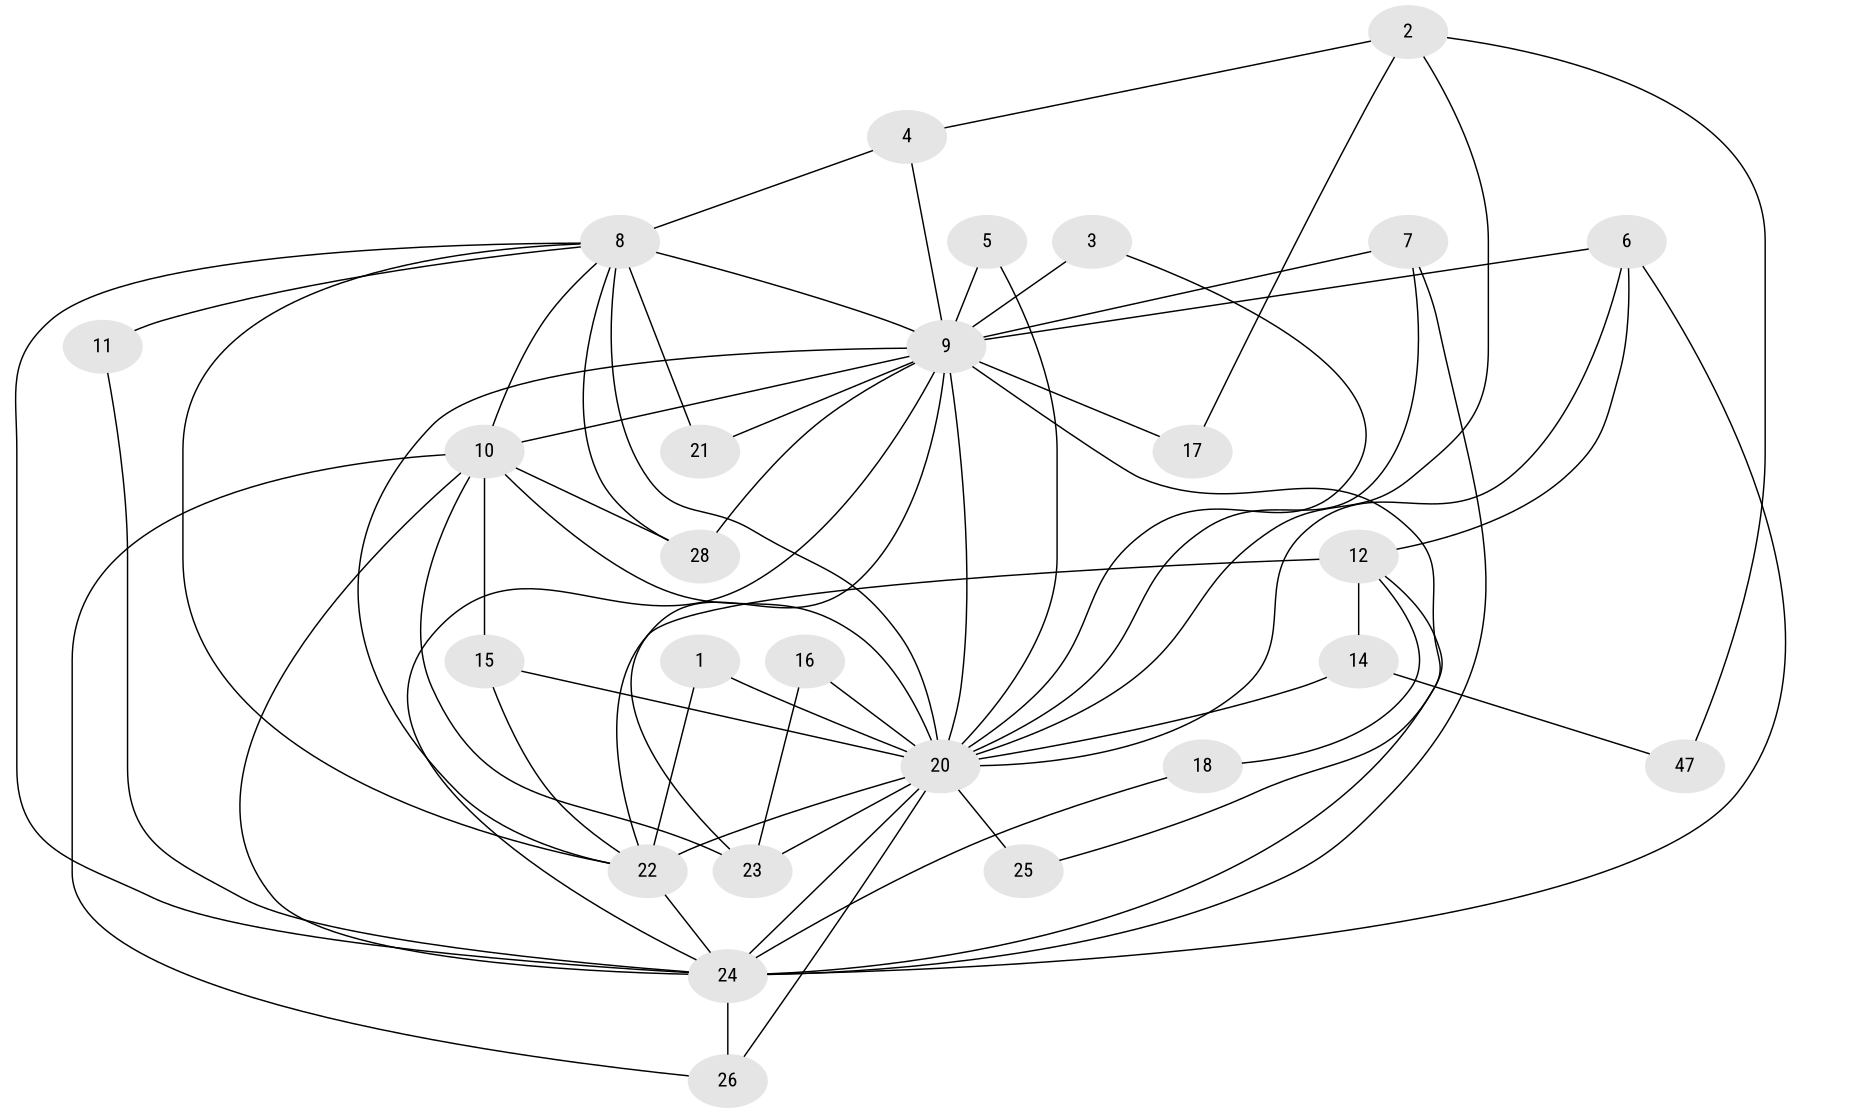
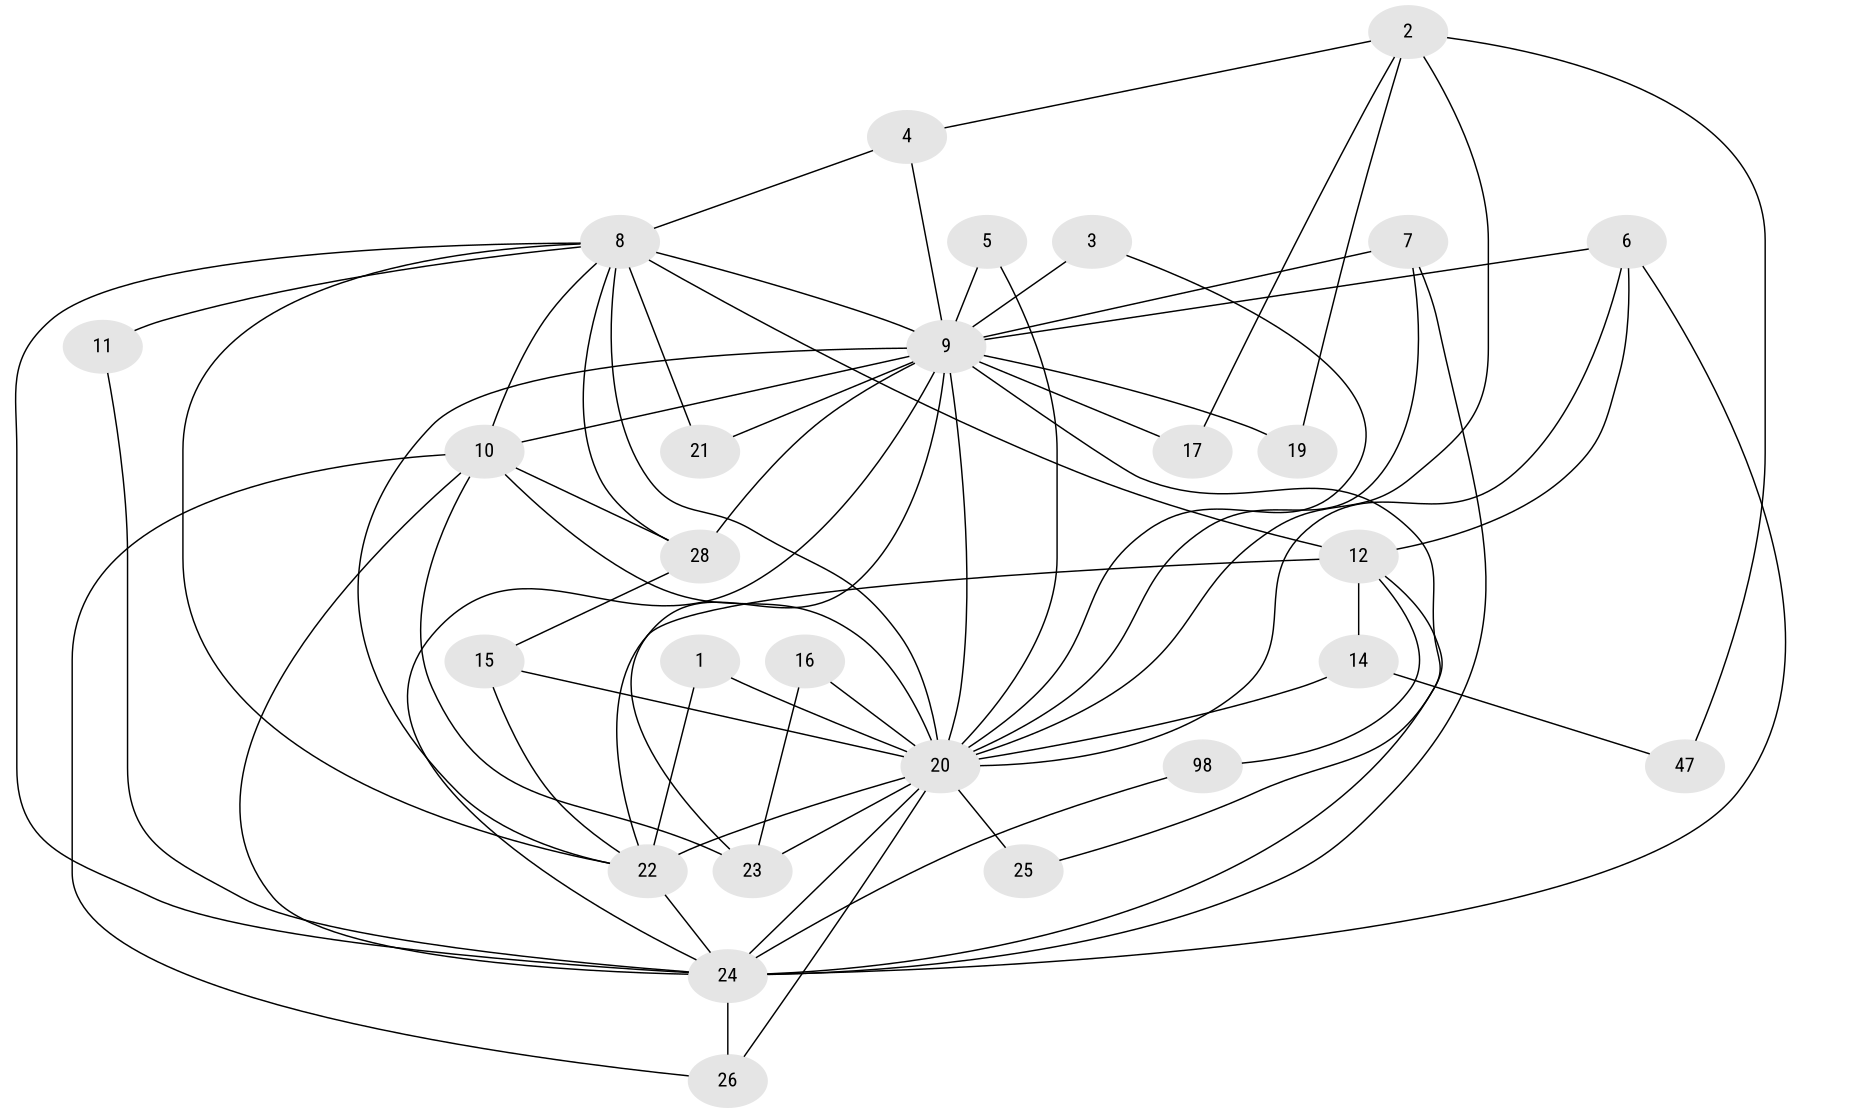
edge "8" -- "12": added
node "19": added
edge "10" -- "15": now "28" -- "15"
node "18": label "18" -> "98"
